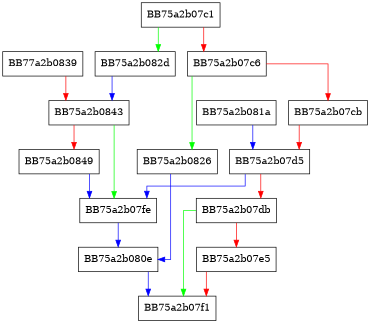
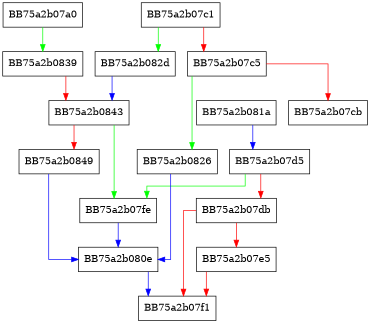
node "BB75a2b07a0": added
node "BB77a2b0839": label "BB77a2b0839" -> "BB75a2b0839"
node "BB75a2b07c6": label "BB75a2b07c6" -> "BB75a2b07c5"
edge "BB75a2b07cb" -> "BB75a2b07d5": removed
edge "BB75a2b0849" -> "BB75a2b07fe": now "BB75a2b0849" -> "BB75a2b080e"
edge "BB75a2b07d5" -> "BB75a2b07fe": color blue -> green
edge "BB75a2b07db" -> "BB75a2b07f1": color green -> red
